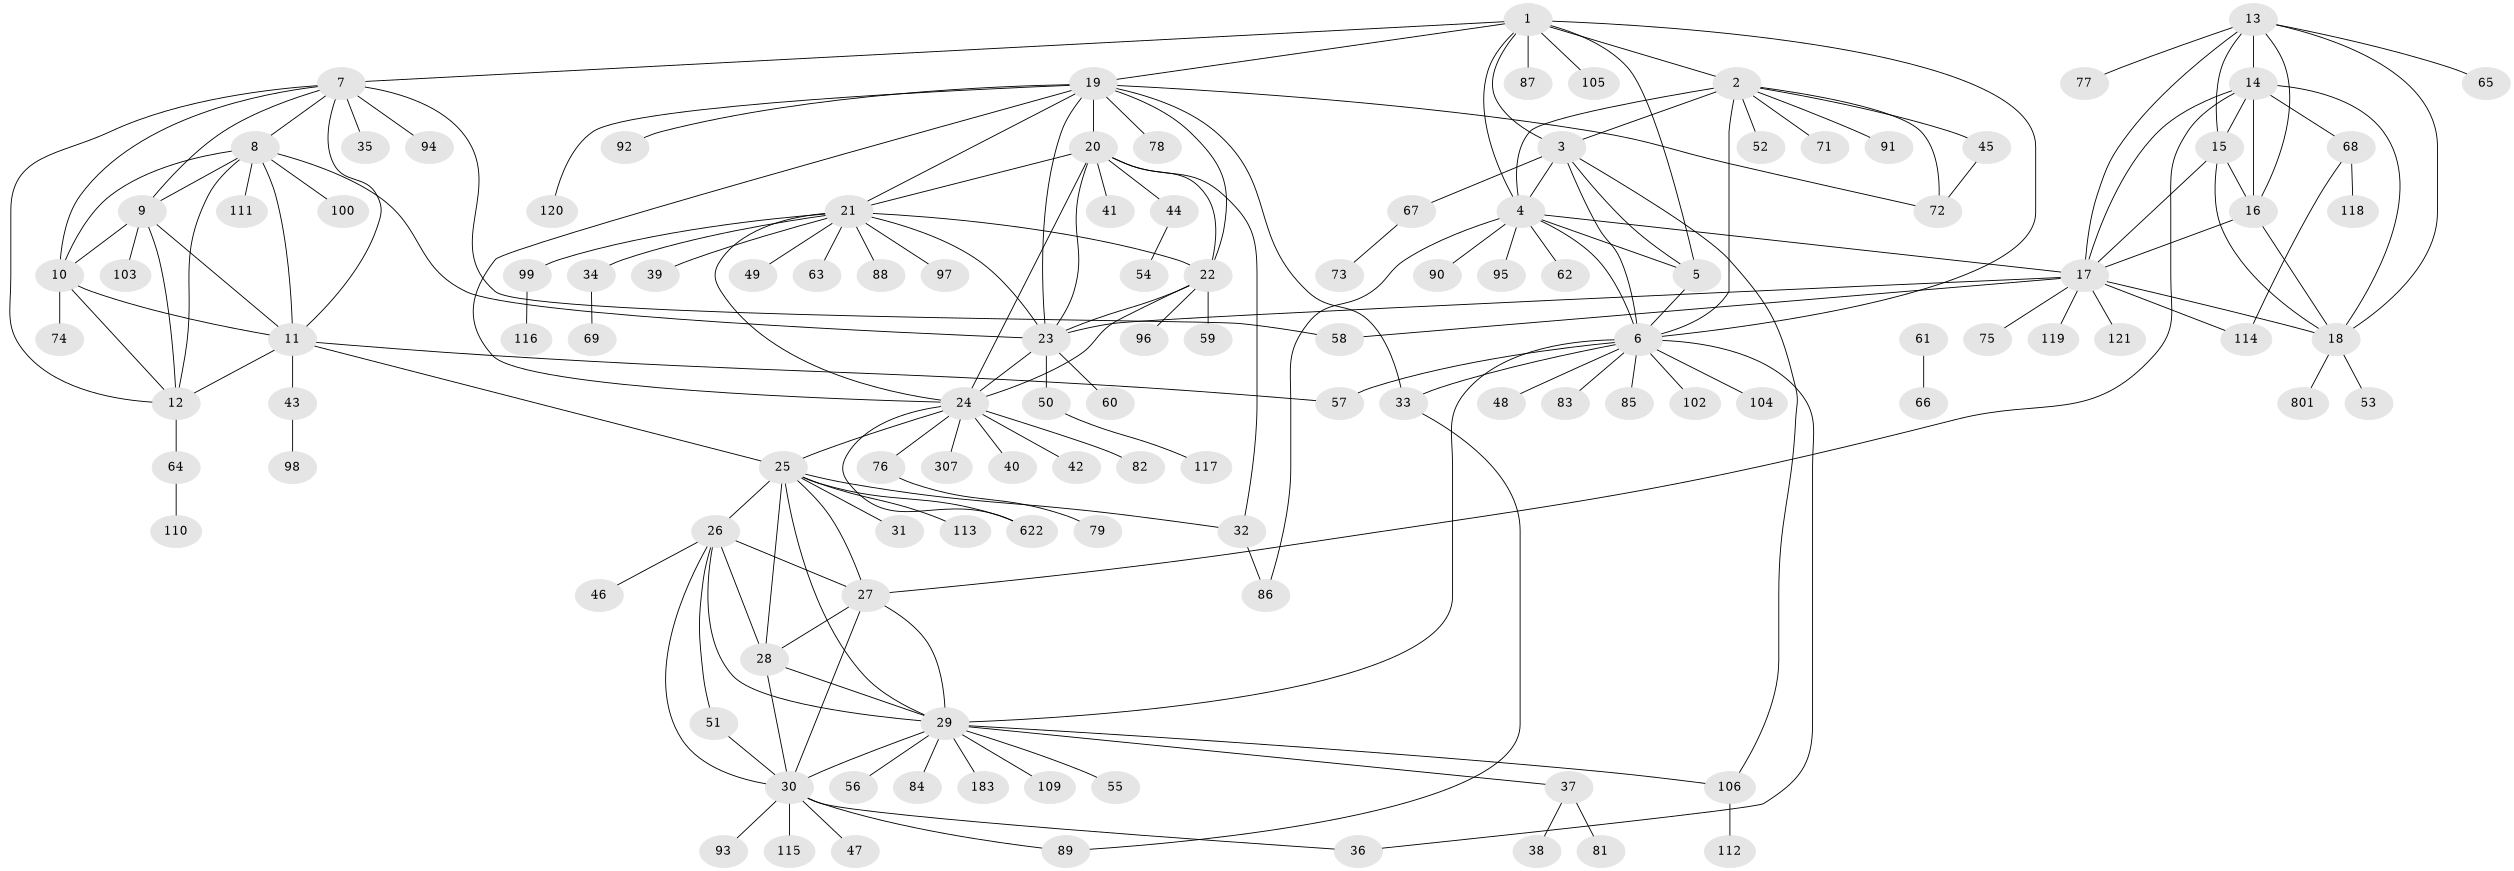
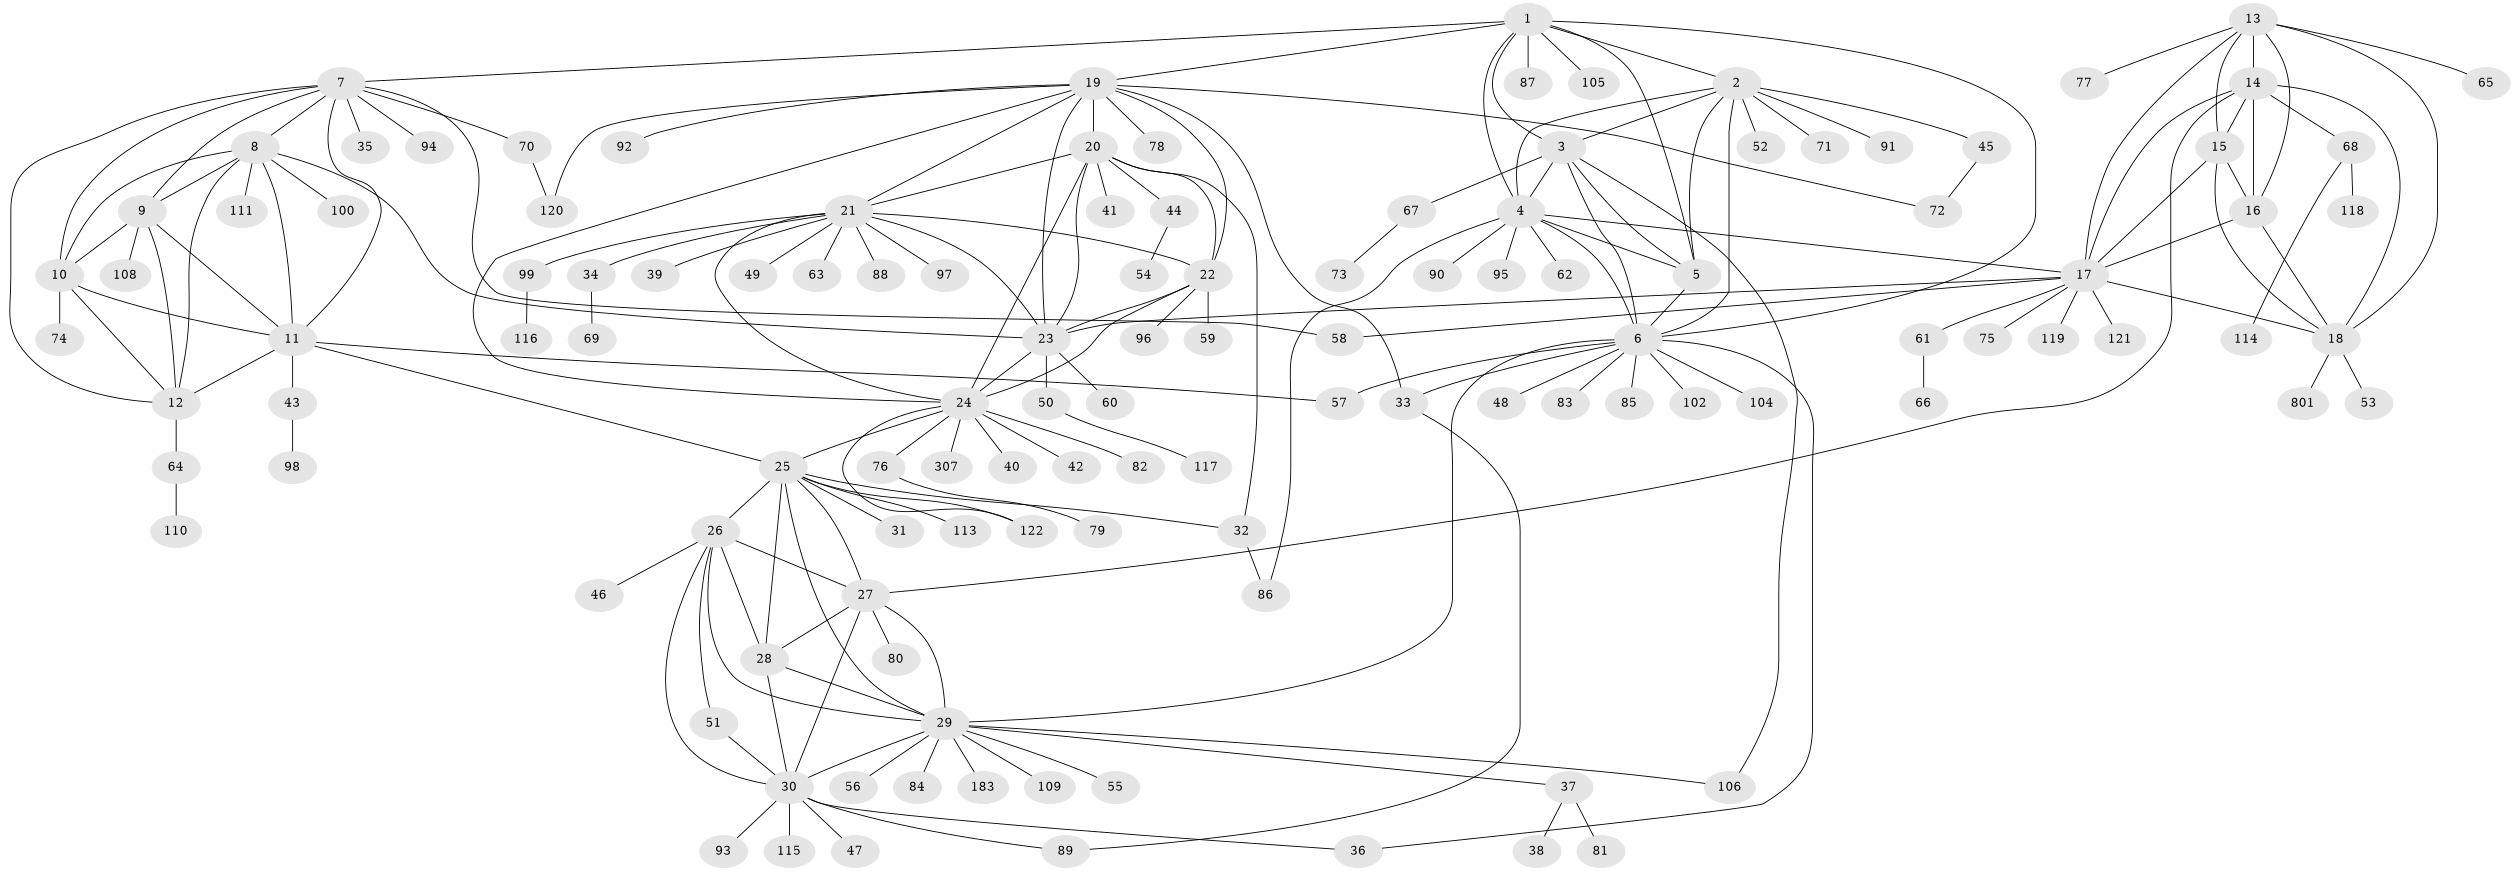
edge "2" -- "72": now "2" -- "5"
node "70": added
node "103": label "103" -> "108"
edge "17" -- "114": now "17" -- "61"
node "622": label "622" -> "122"
node "80": added
node "112": removed
